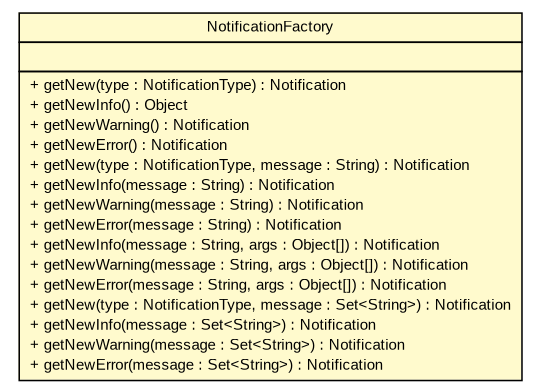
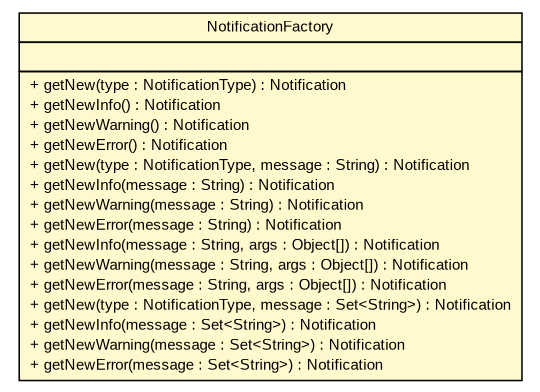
node "NotificationFactory": text "+ getNewInfo() : Object" -> "+ getNewInfo() : Notification"
